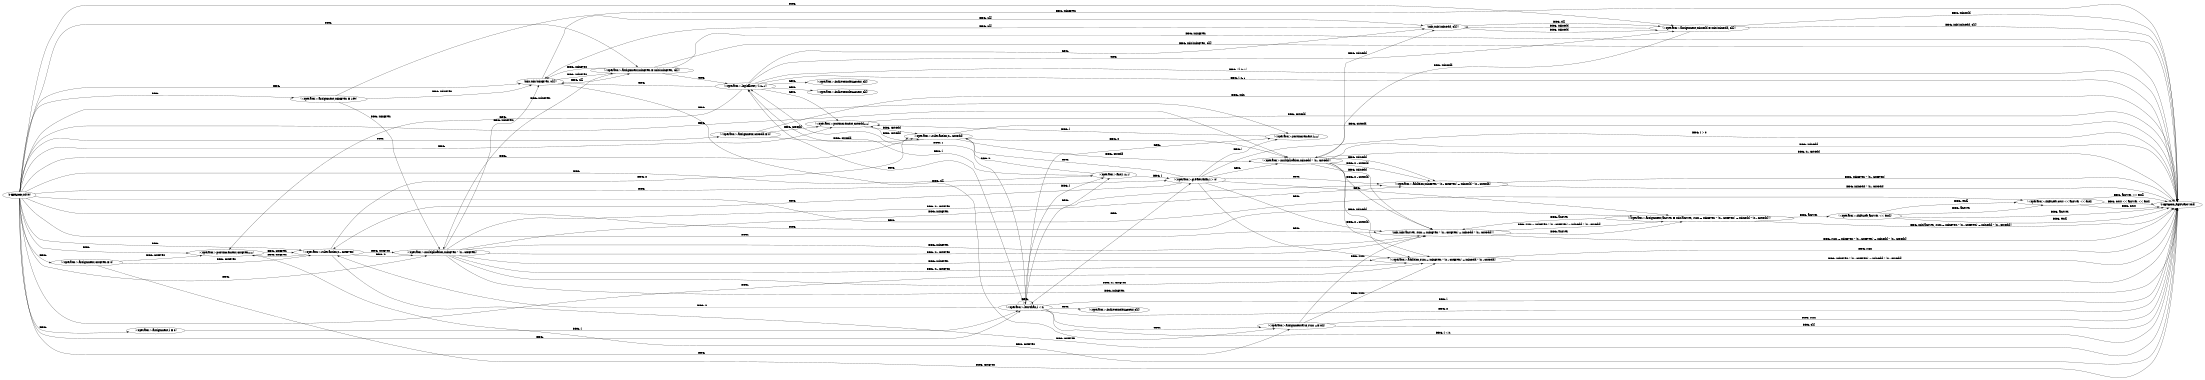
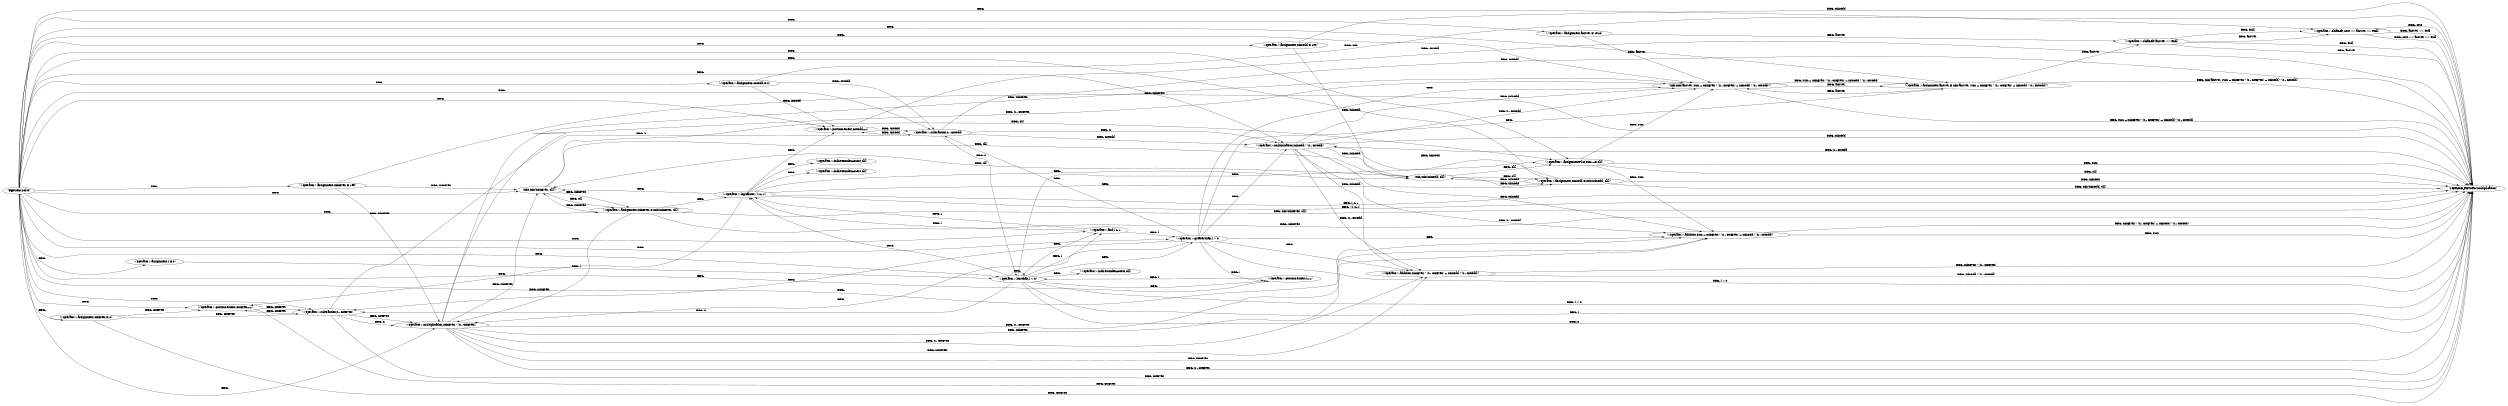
node "(<operator>.assignment,answer = 1e18)": added
node "(<operator>.assignment,minOdd = 1e9)": added
edge "(<operator>.postIncrement,i++)" -> "(<operator>.postIncrement,cntOdd++)": now "(<operator>.postIncrement,i++)" -> "(<operator>.lessThan,i < n)"
edge "(min,min(minOdd, c[i]))" -> "(<operator>.assignmentPlus,sum += c[i])": added, label "DDG: c[i]"
node "(METHOD,solve)": label "(METHOD,solve)" -> "(RETURN,solve)"
node "(METHOD_RETURN,void)": label "(METHOD_RETURN,void)" -> "(METHOD_RETURN,multiplication)"
edge "(<operator>.greaterThan,i > 0)" -> "(<operator>.multiplication,minEven * (n - cntEven))": added, label "CDG:"
